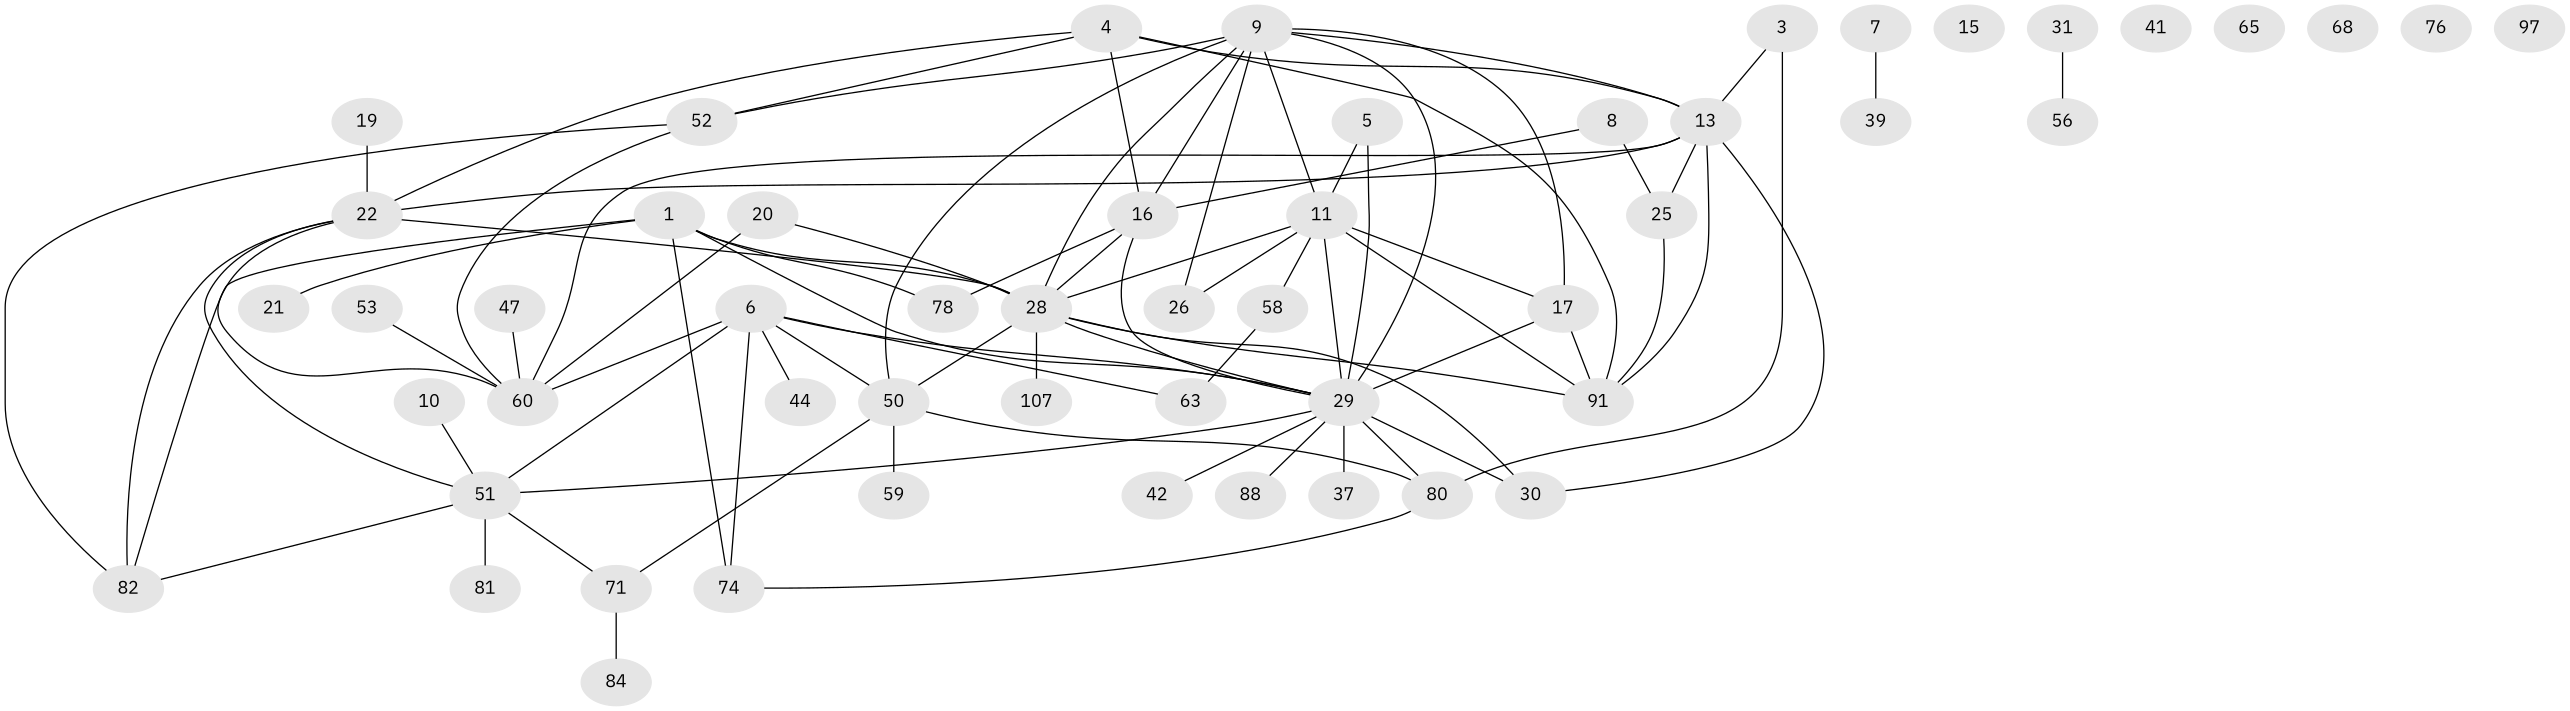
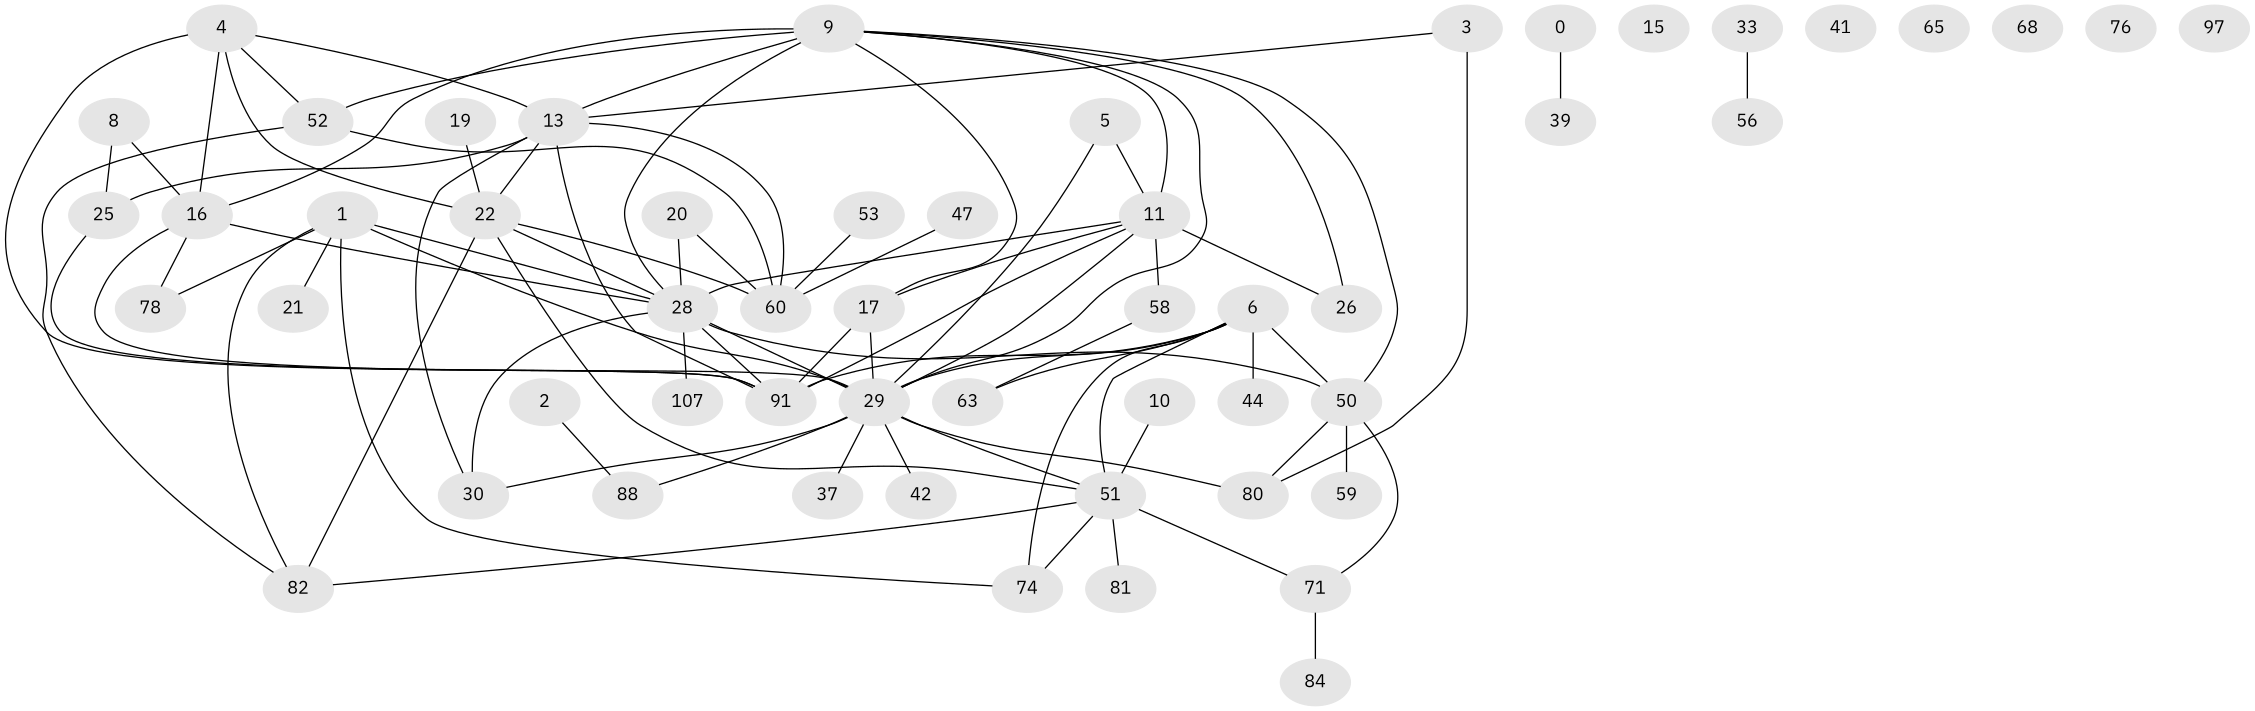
node "7": label "7" -> "0"
node "31": label "31" -> "33"
edge "6" -- "60": now "6" -- "91"
node "2": added
edge "80" -- "74": now "51" -- "74"
